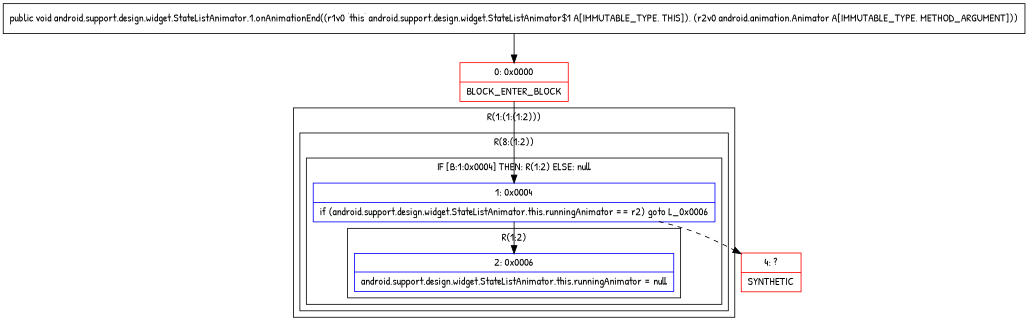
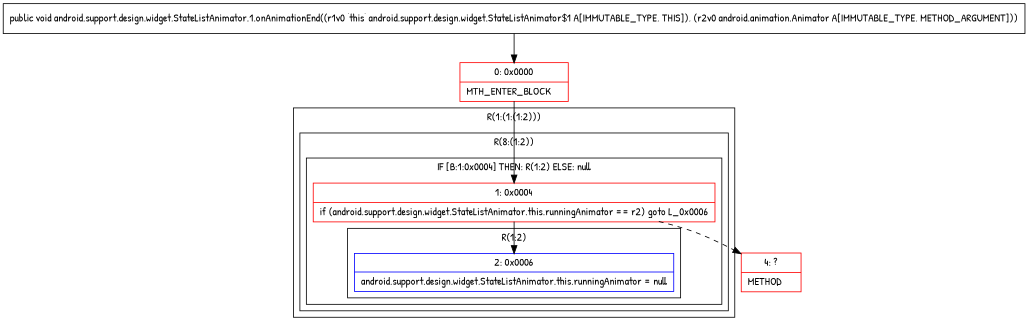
node "0: 0x0000": text "BLOCK_ENTER_BLOCK" -> "MTH_ENTER_BLOCK"
node "1: 0x0004": color blue -> red
node "4: ?": text "SYNTHETIC" -> "METHOD"
